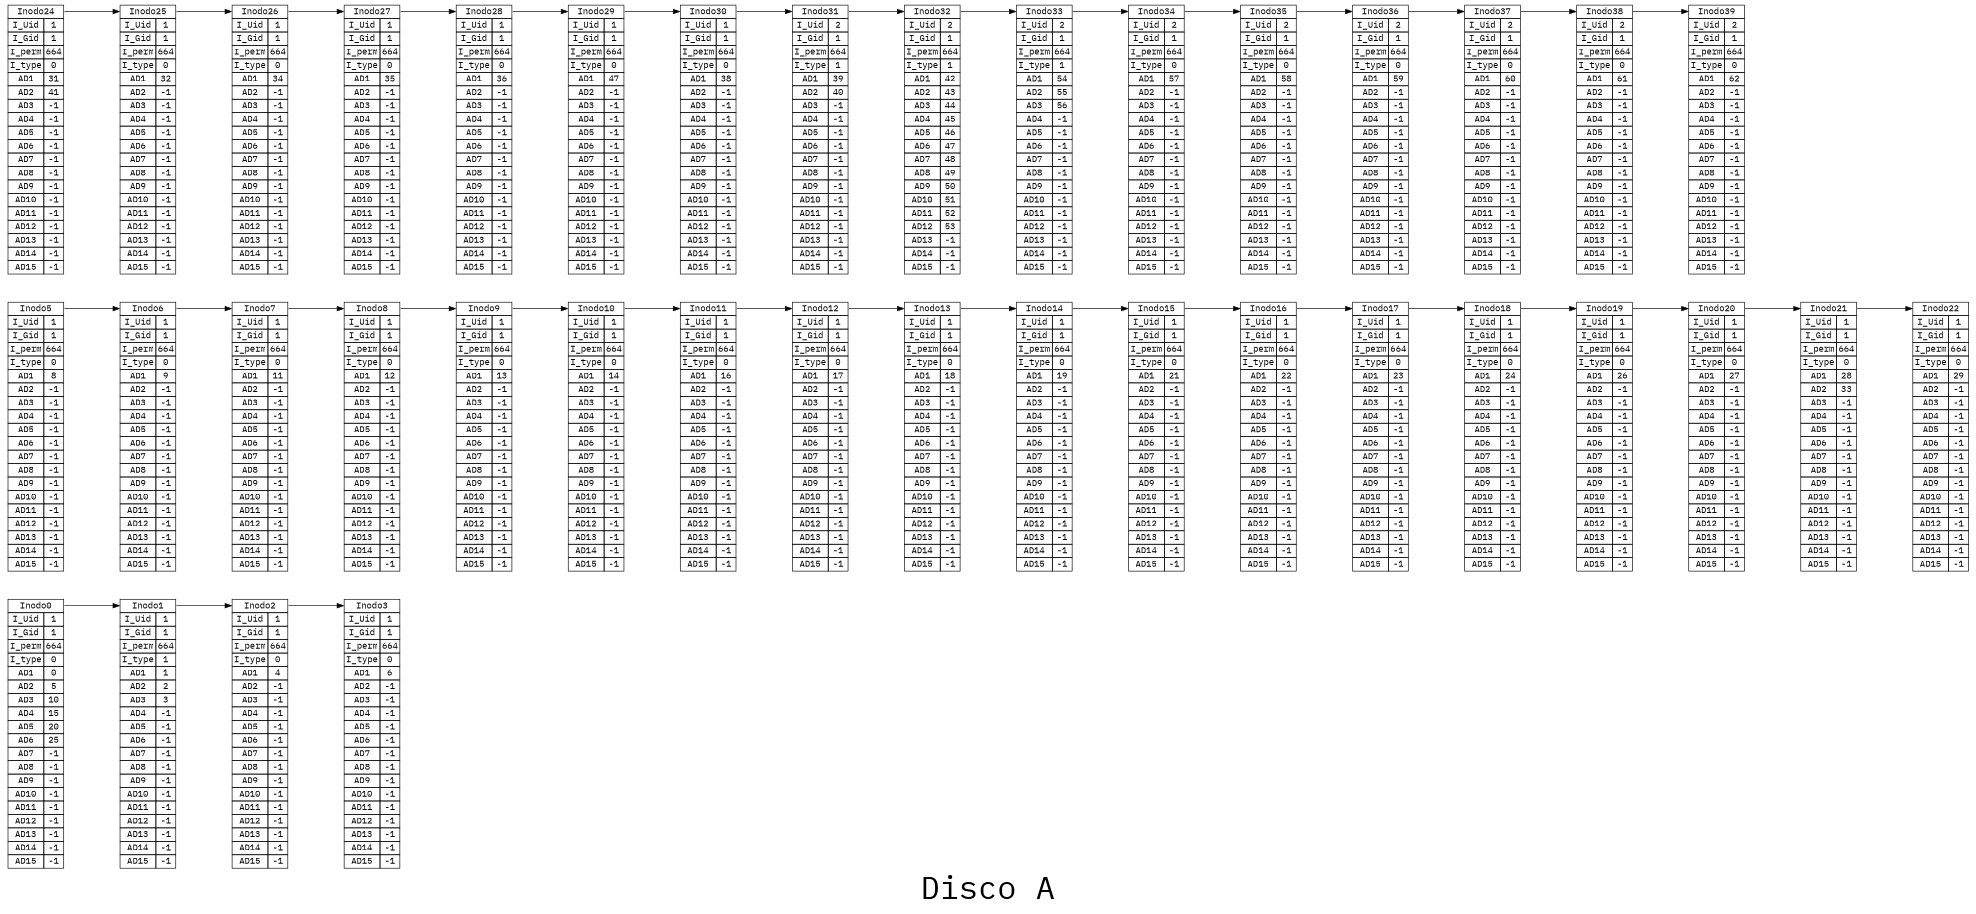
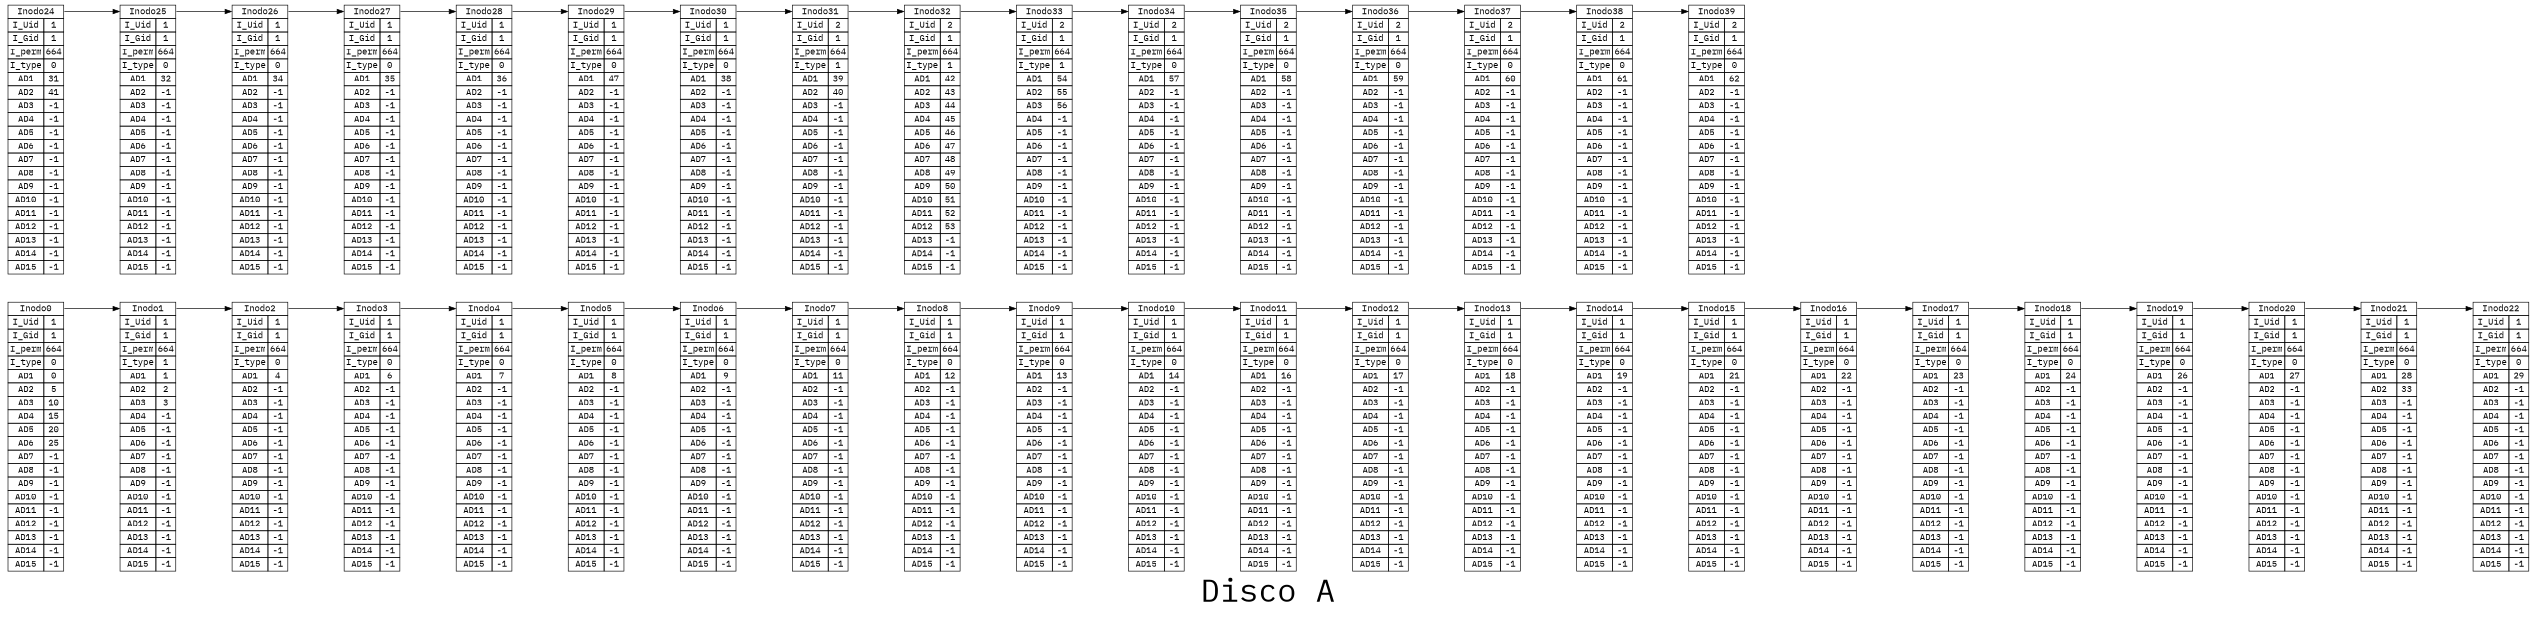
node "Inodo4": added
